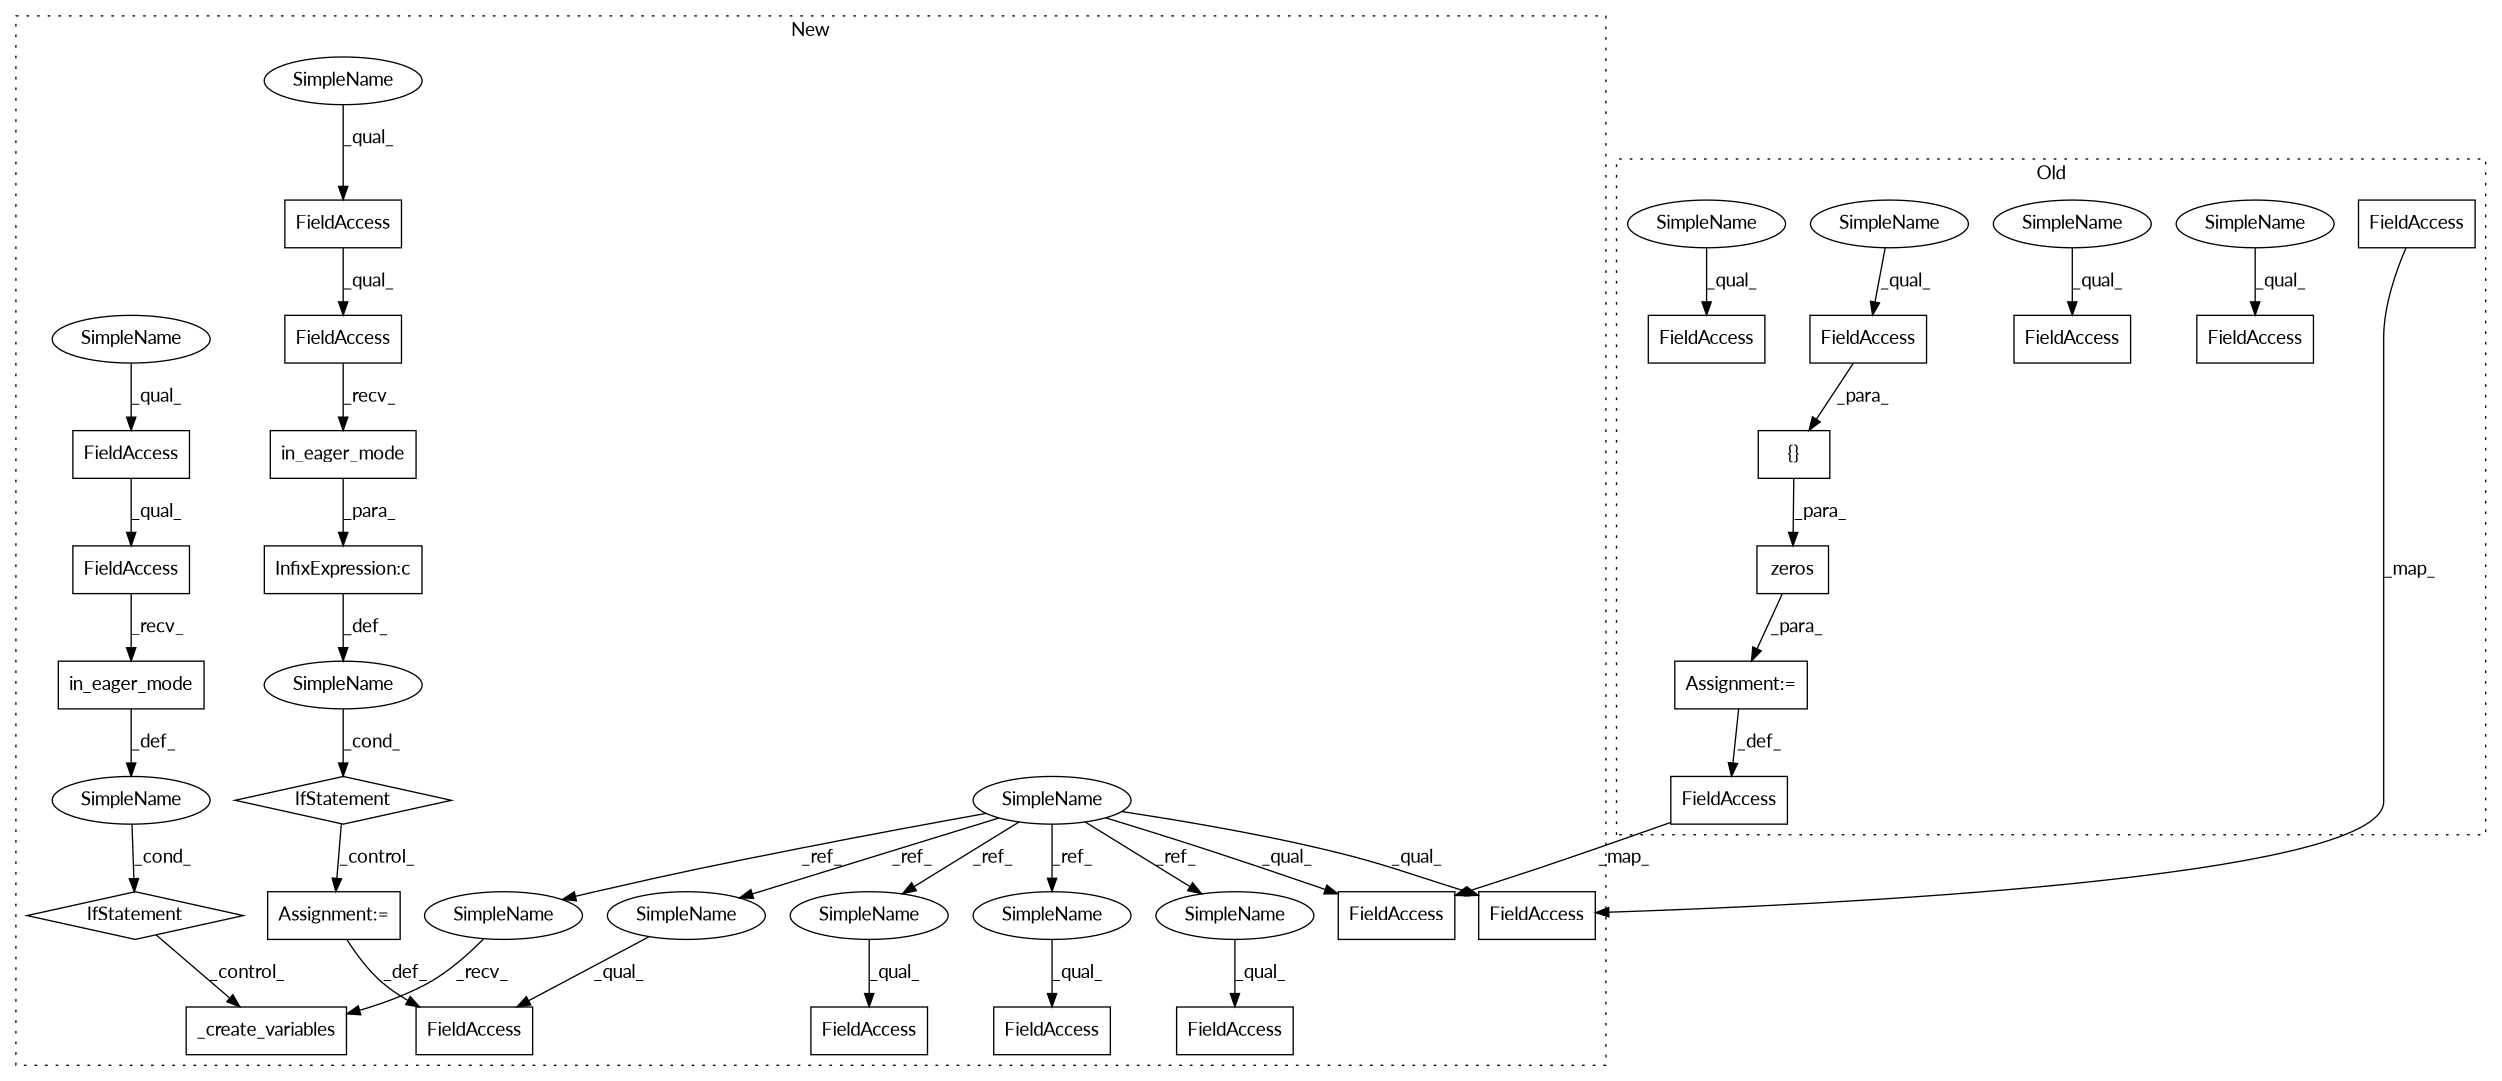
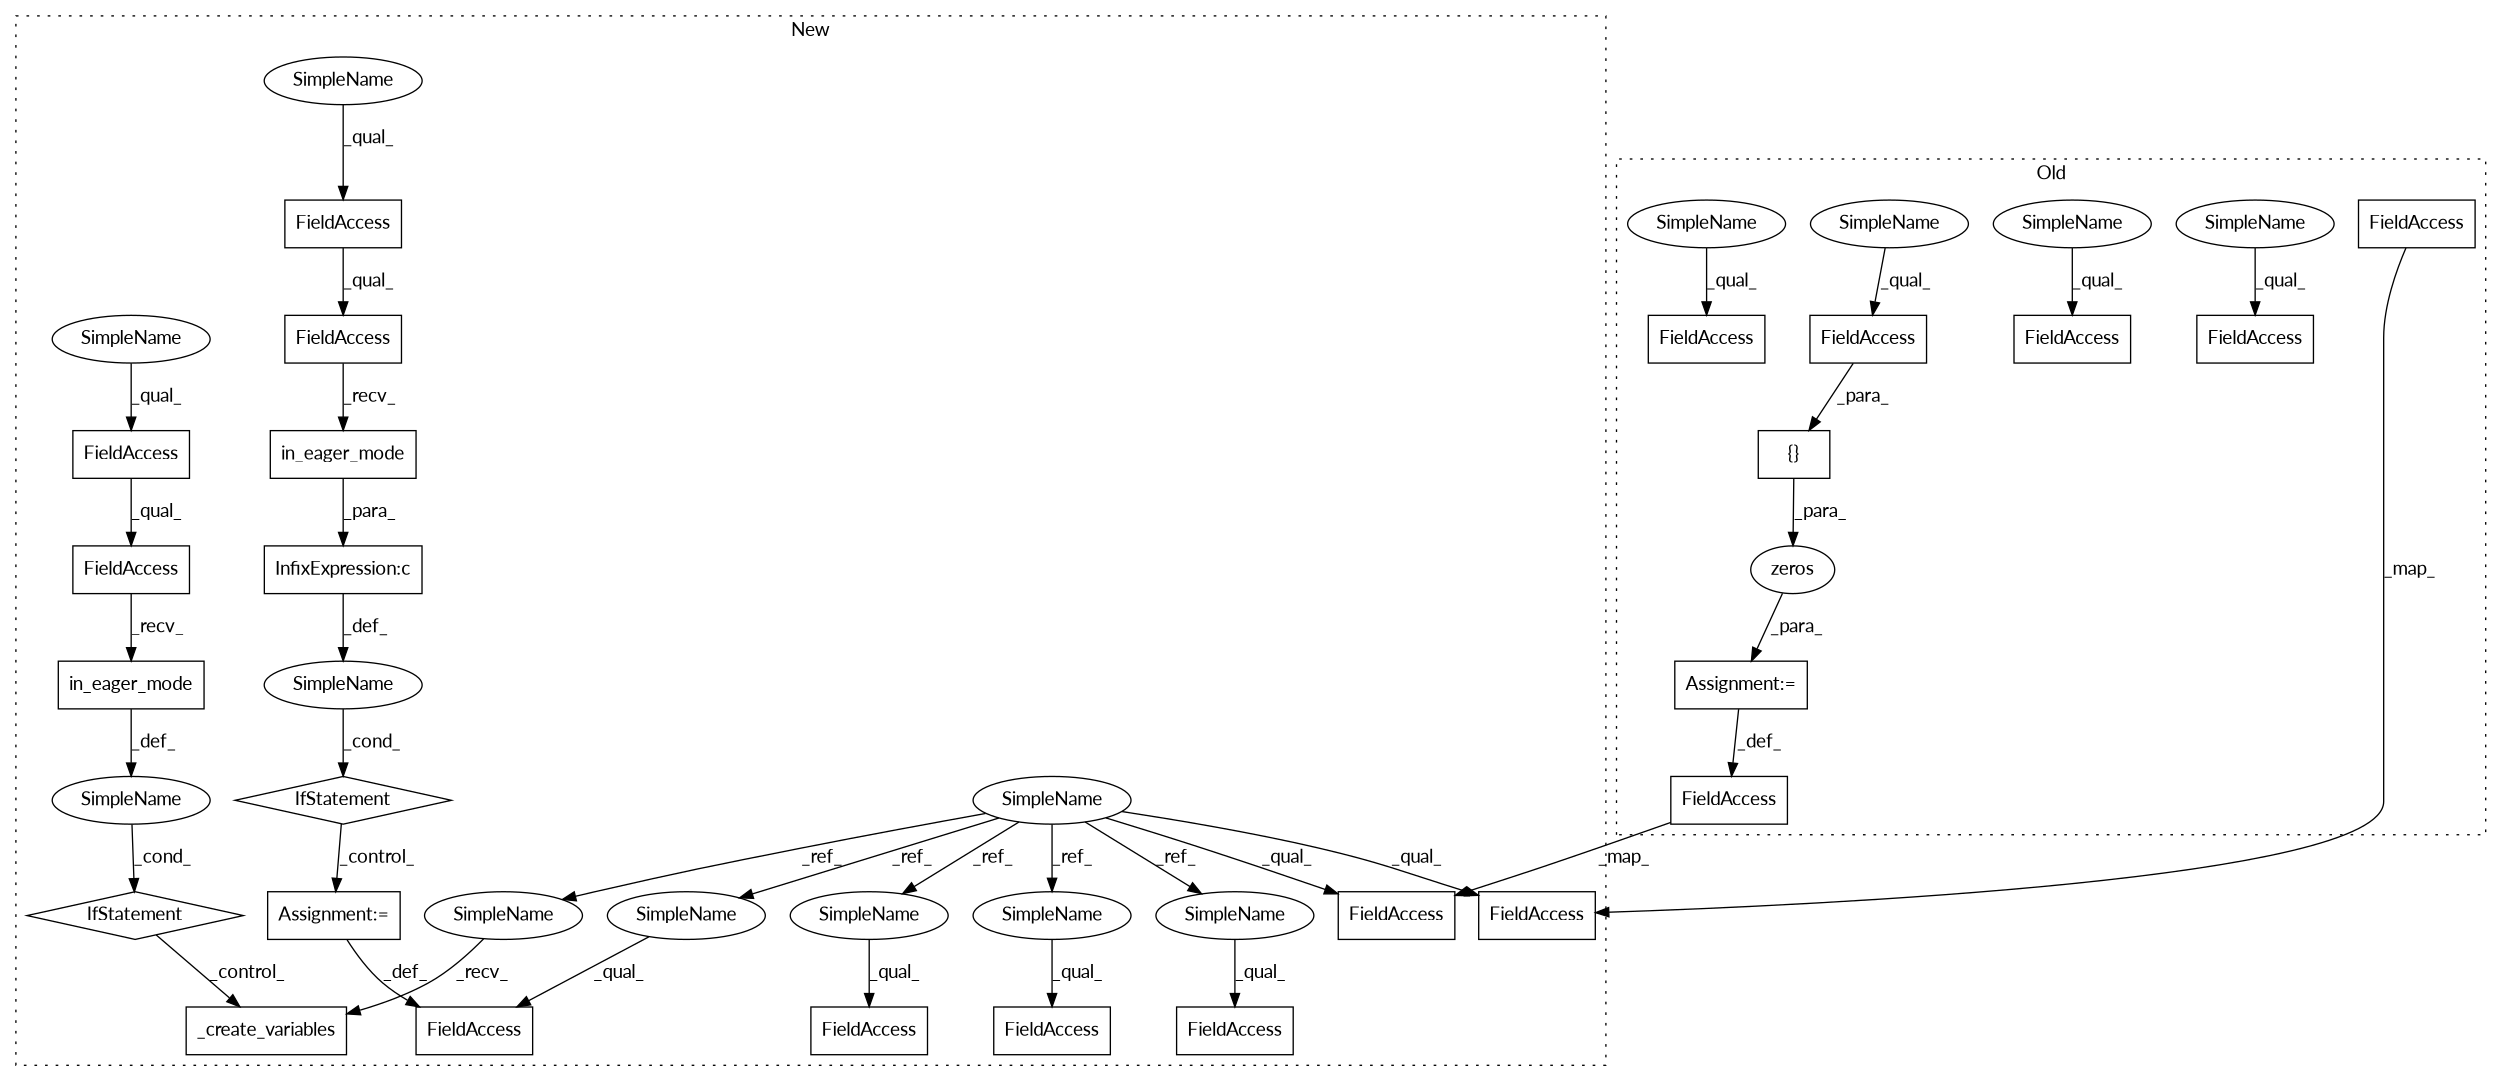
node "zeros": shape box -> ellipse
